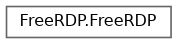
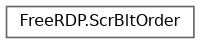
node "FreeRDP.FreeRDP": label "FreeRDP.FreeRDP" -> "FreeRDP.ScrBltOrder"
